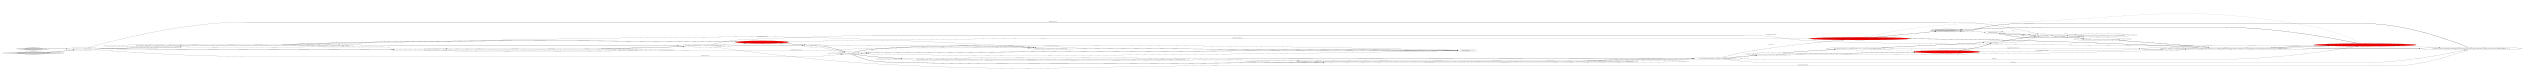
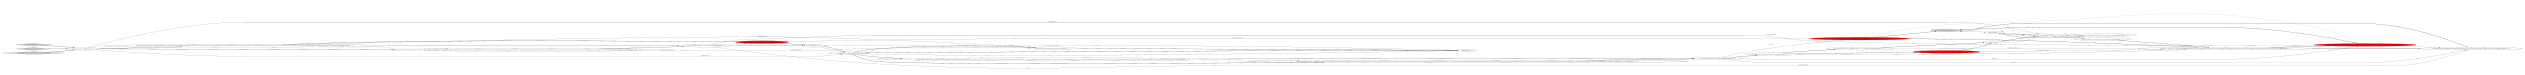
node "testBySegmentResults['0', '1', '0']": added
